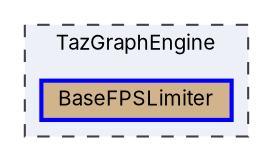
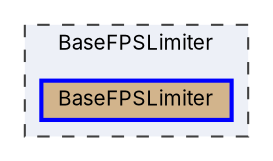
cluster "TazGraphEngine": label "TazGraphEngine" -> "BaseFPSLimiter"
